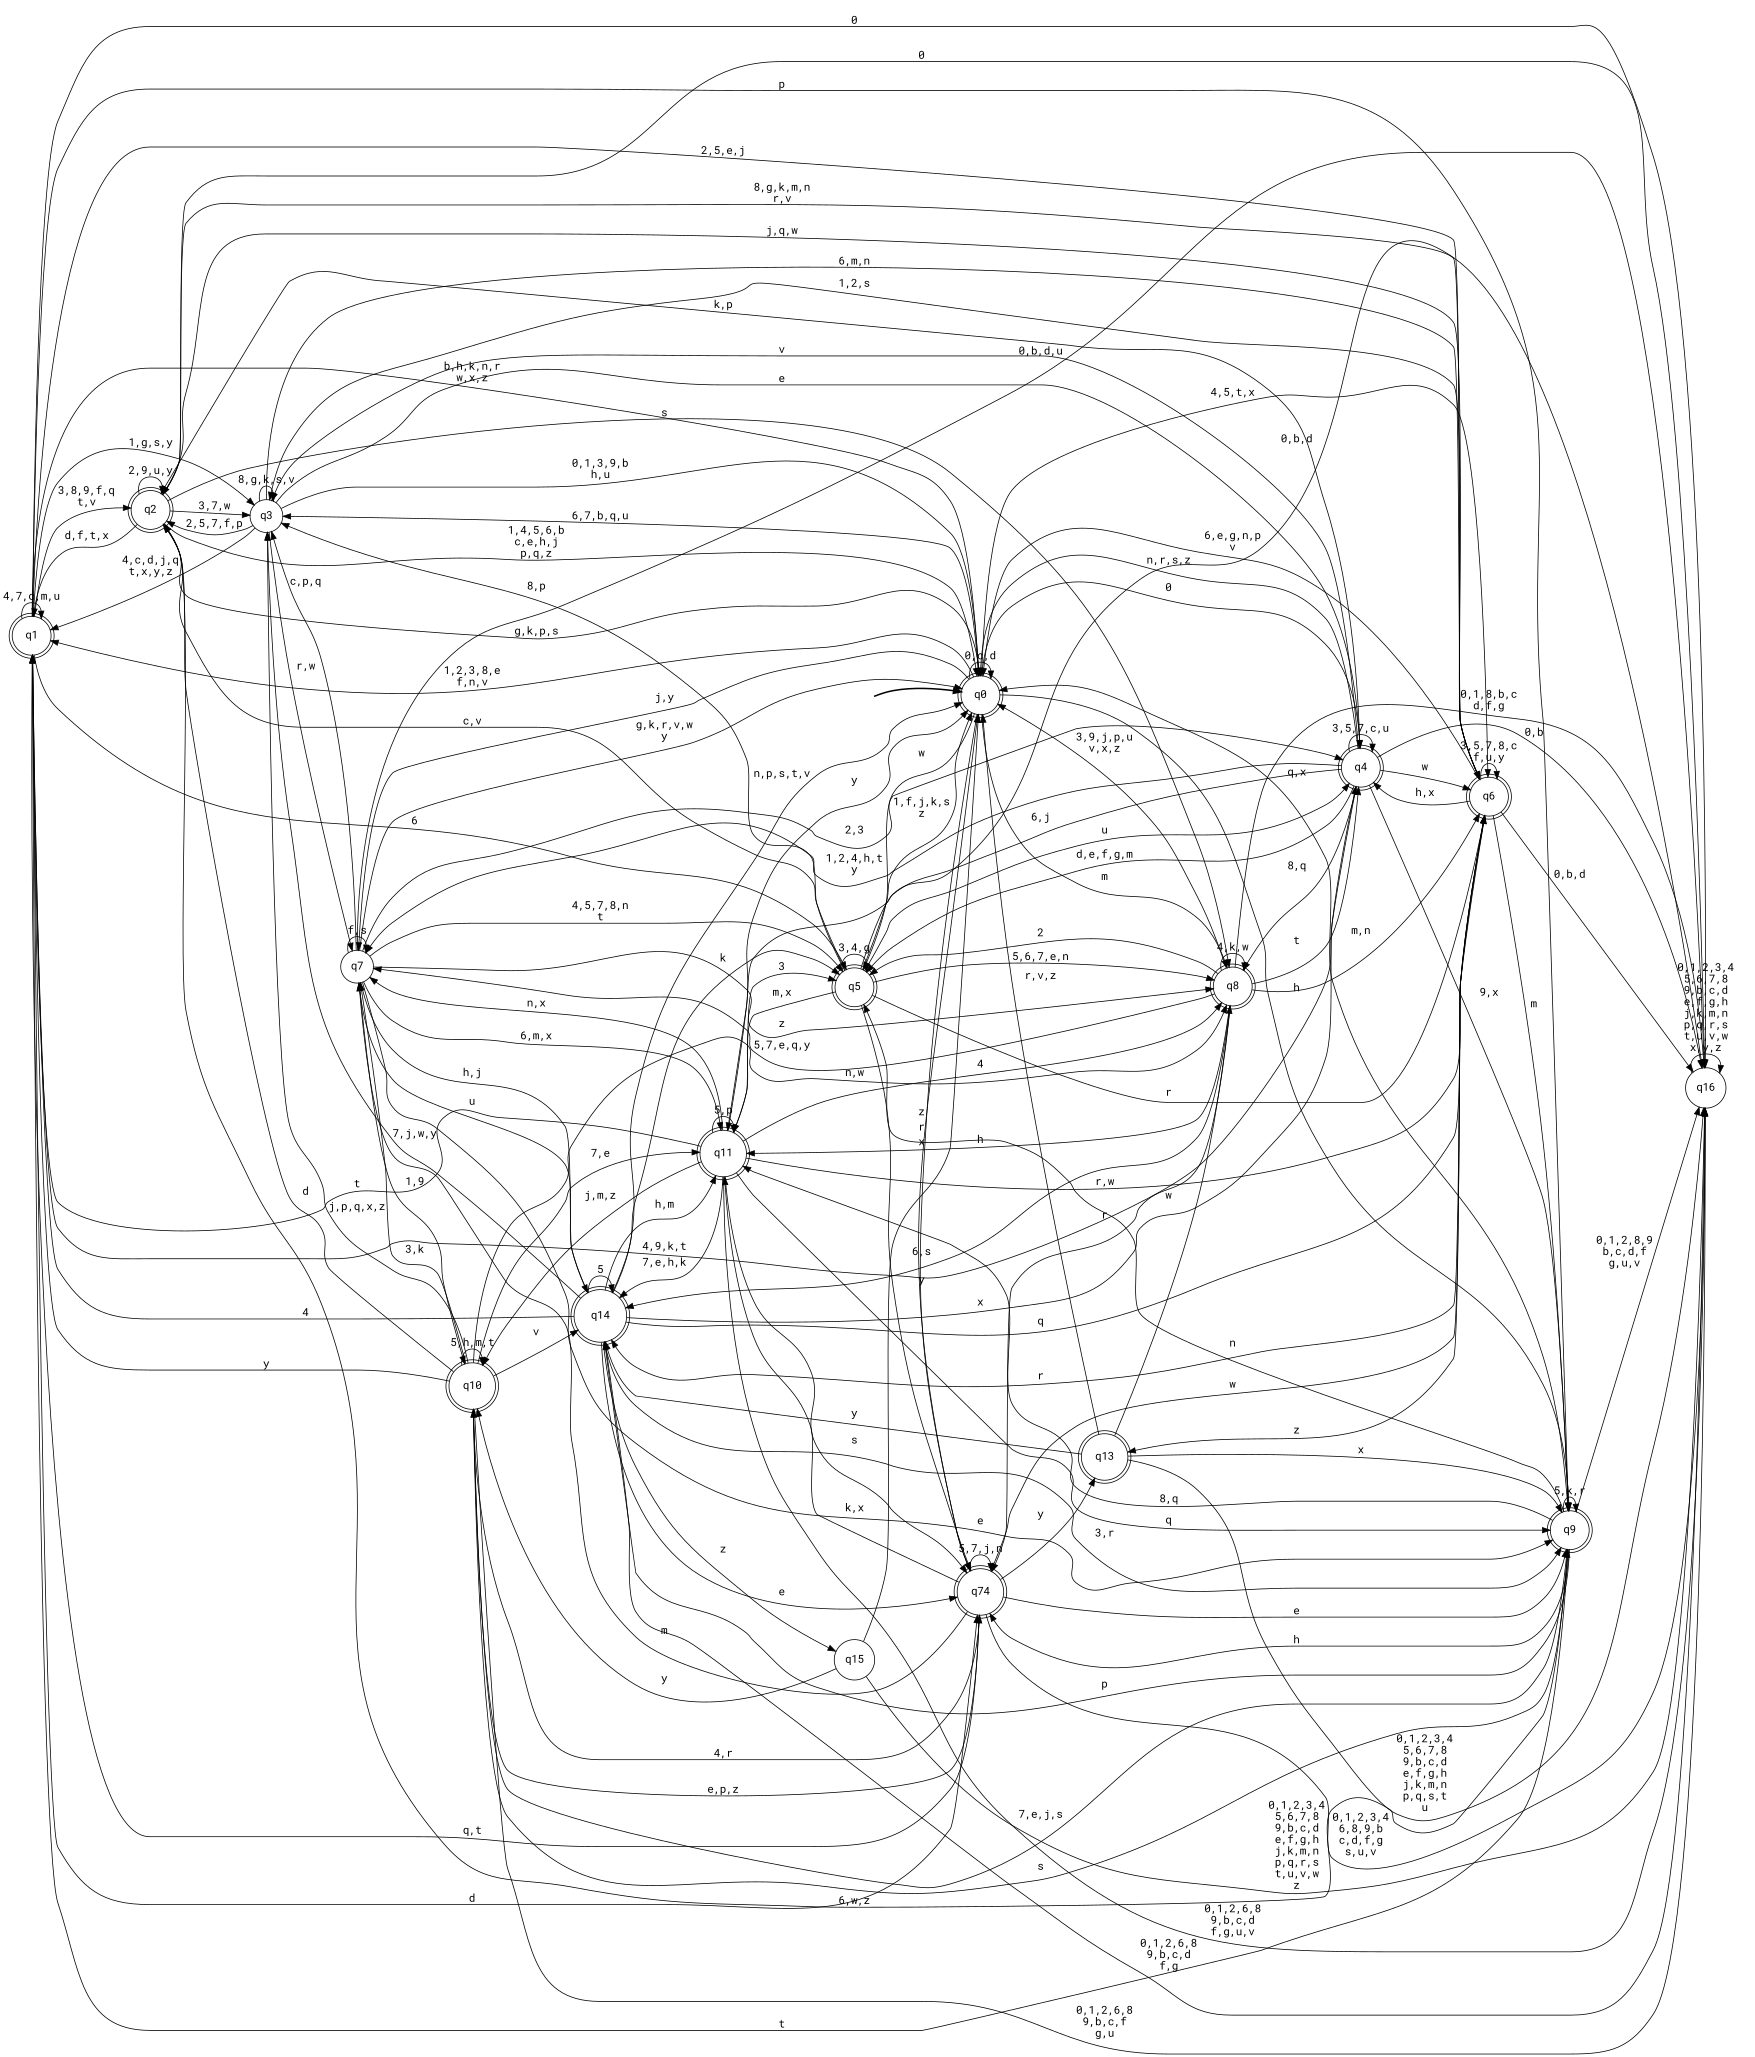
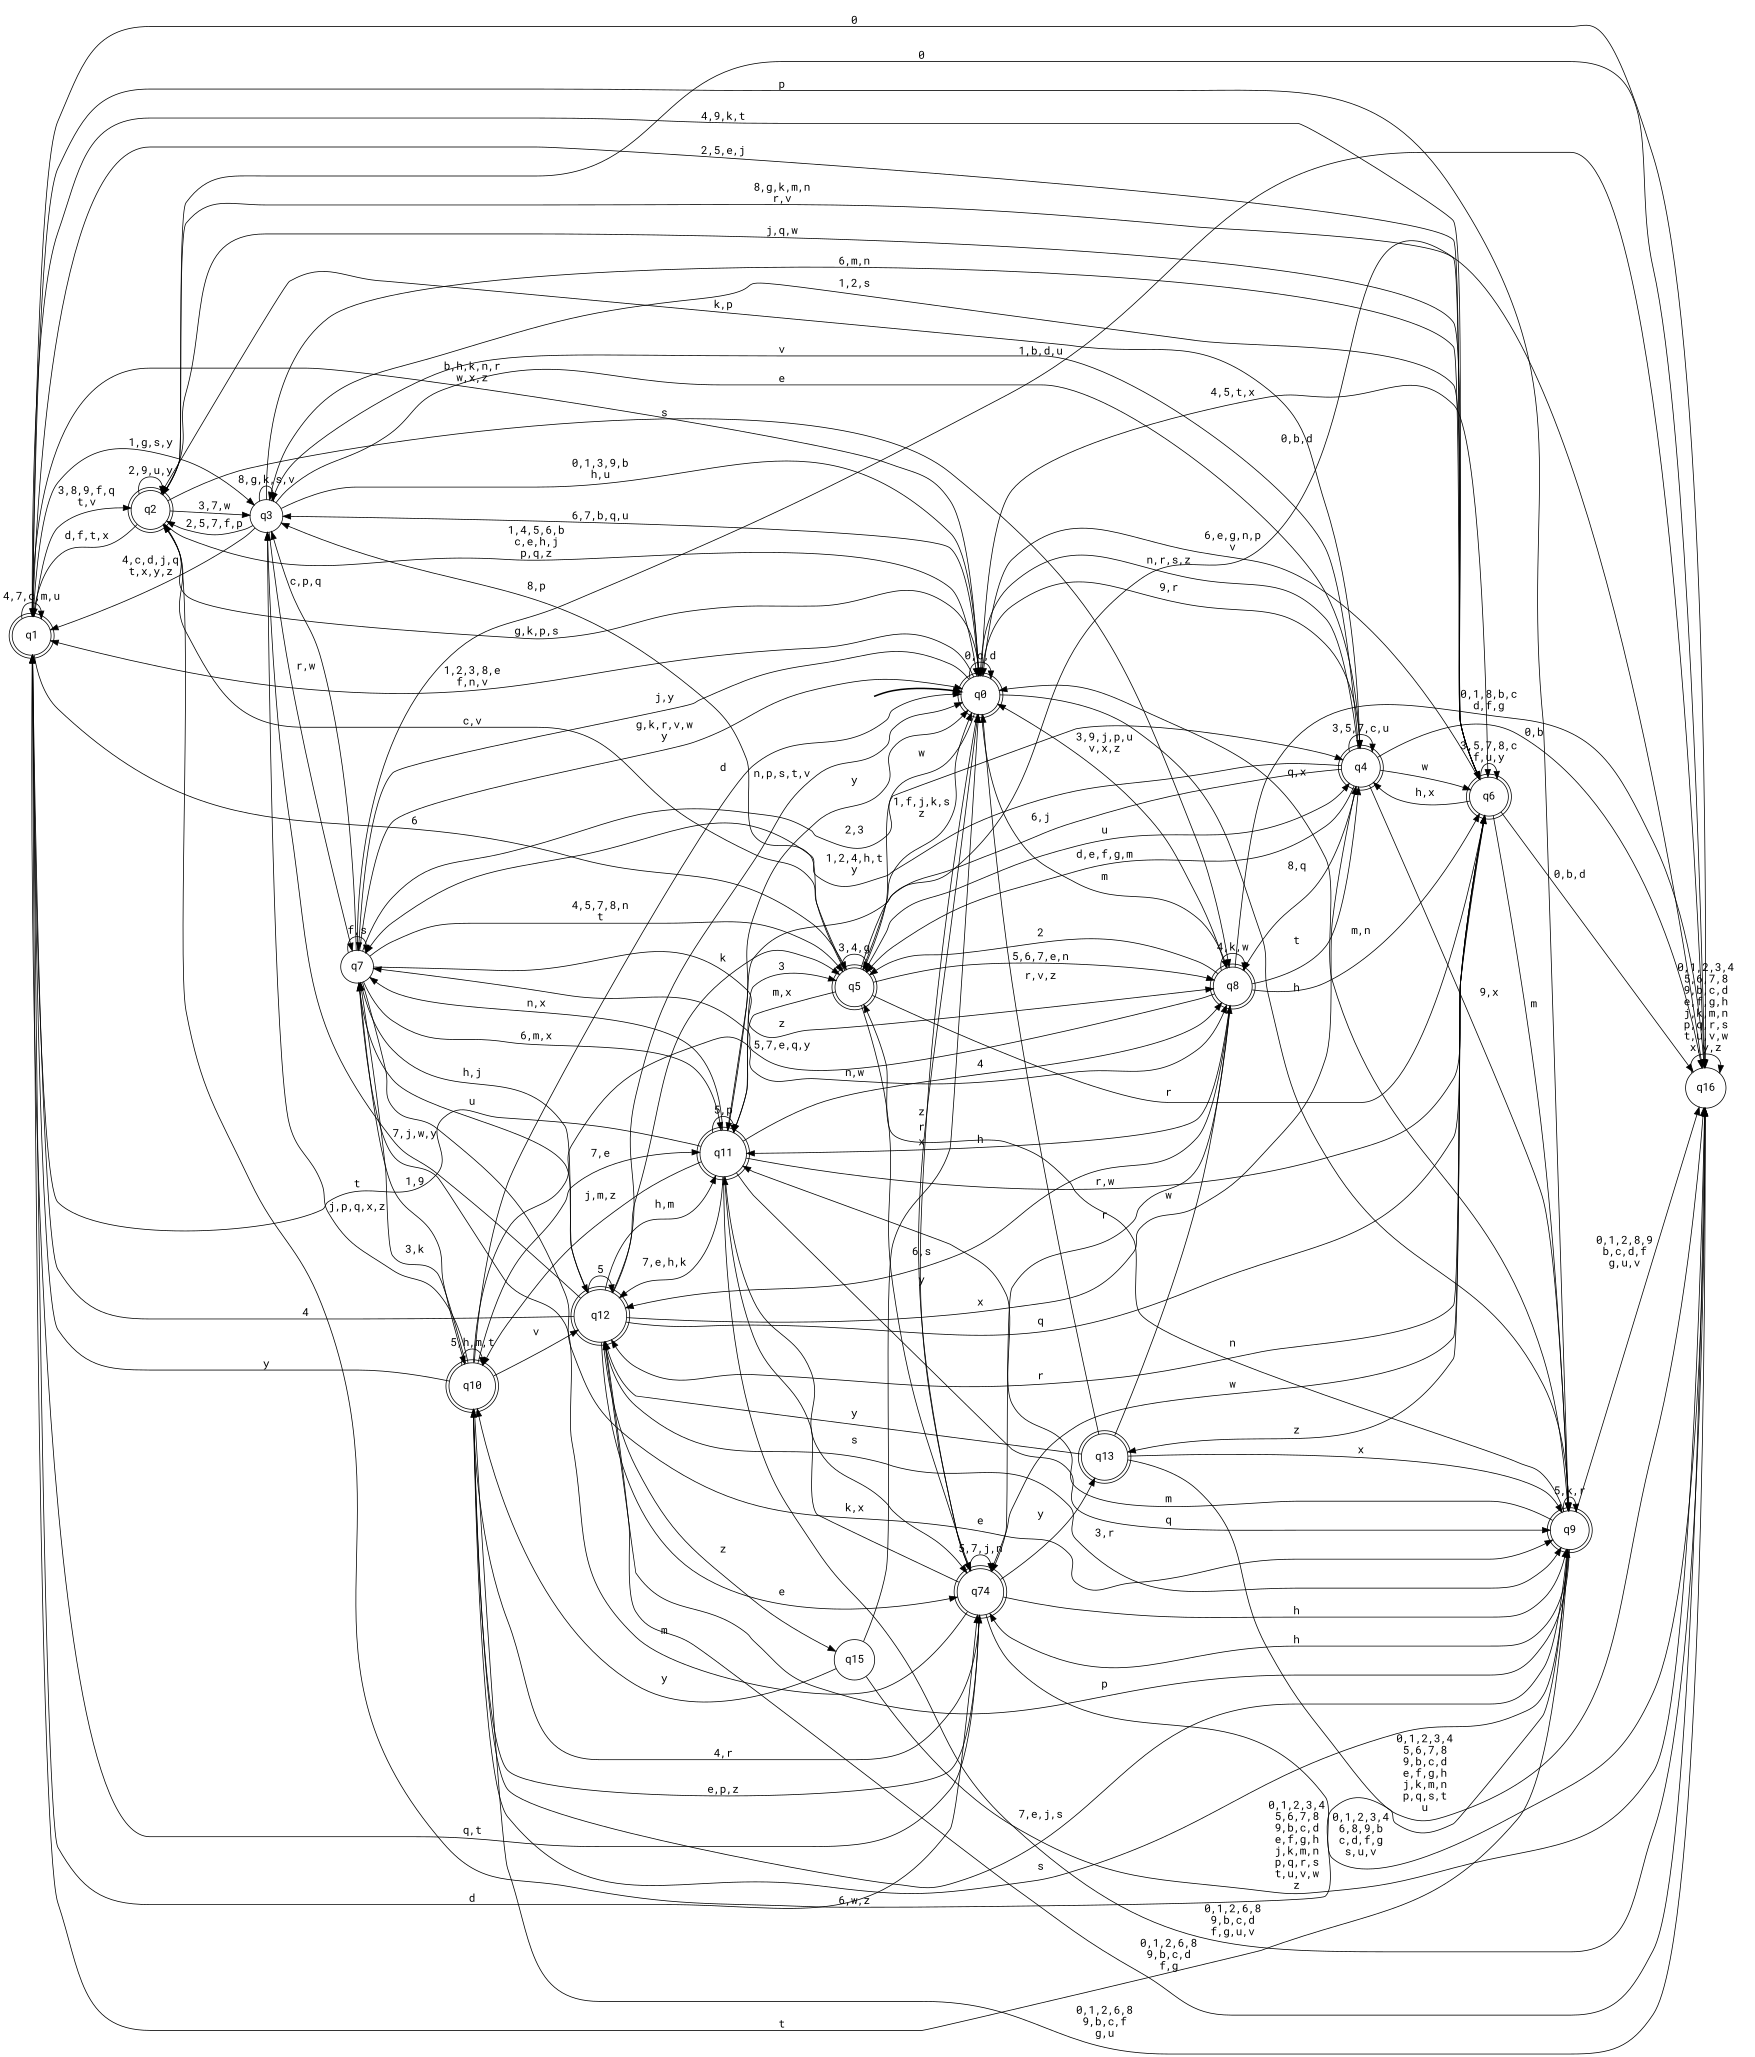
edge "q7" -> "q16": label "0,b,d,u" -> "1,b,d,u"
edge "q0" -> "q4": label "0" -> "9,r"
edge "q10" -> "q2": now "q10" -> "q0"
edge "q4" -> "q1": now "q6" -> "q1"
node "q14": label "q14" -> "q12"
edge "q9" -> "q11": label "8,q" -> "m"
edge "q74" -> "q9": label "e" -> "h"
